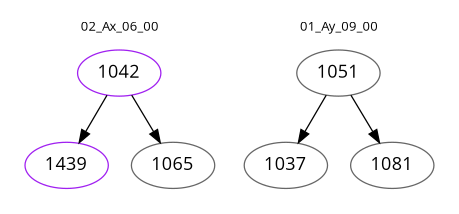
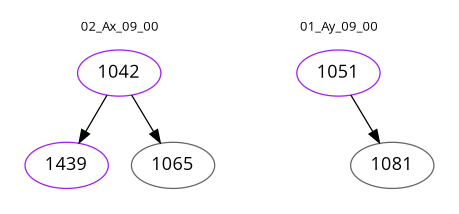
cluster "02_Ax_06_00": label "02_Ax_06_00" -> "02_Ax_09_00"
node "1051": color gray40 -> purple
node "1037": removed
